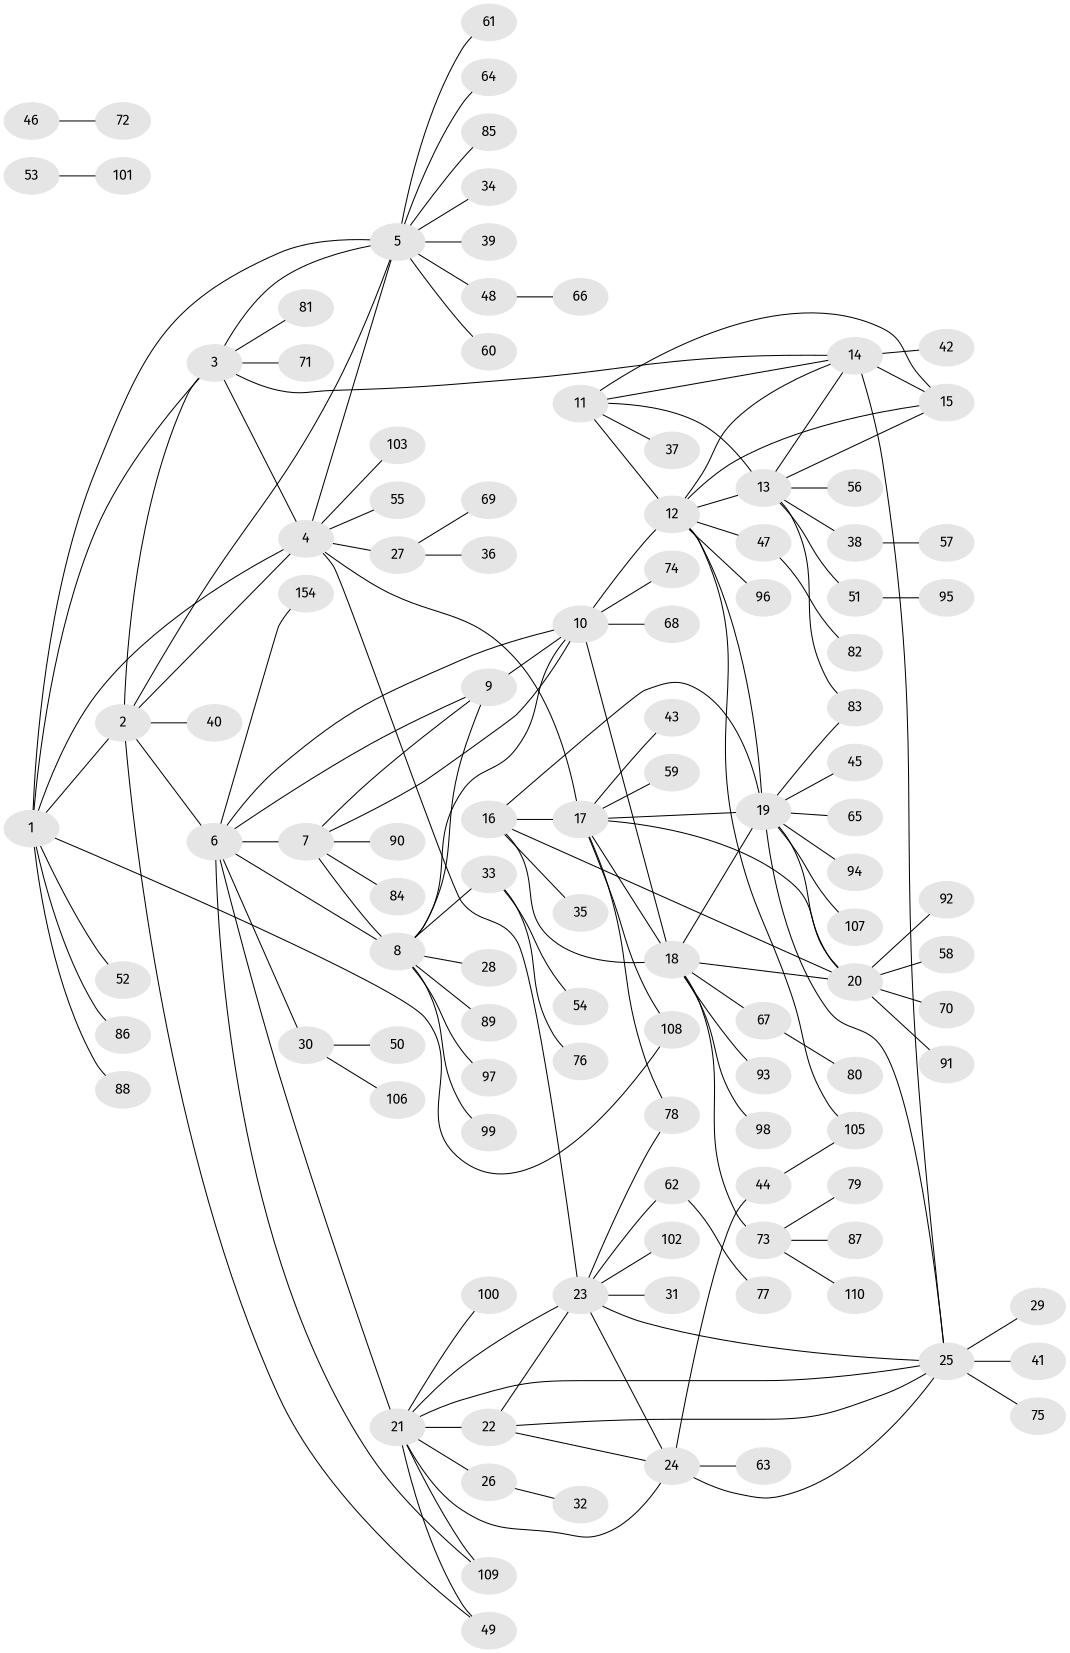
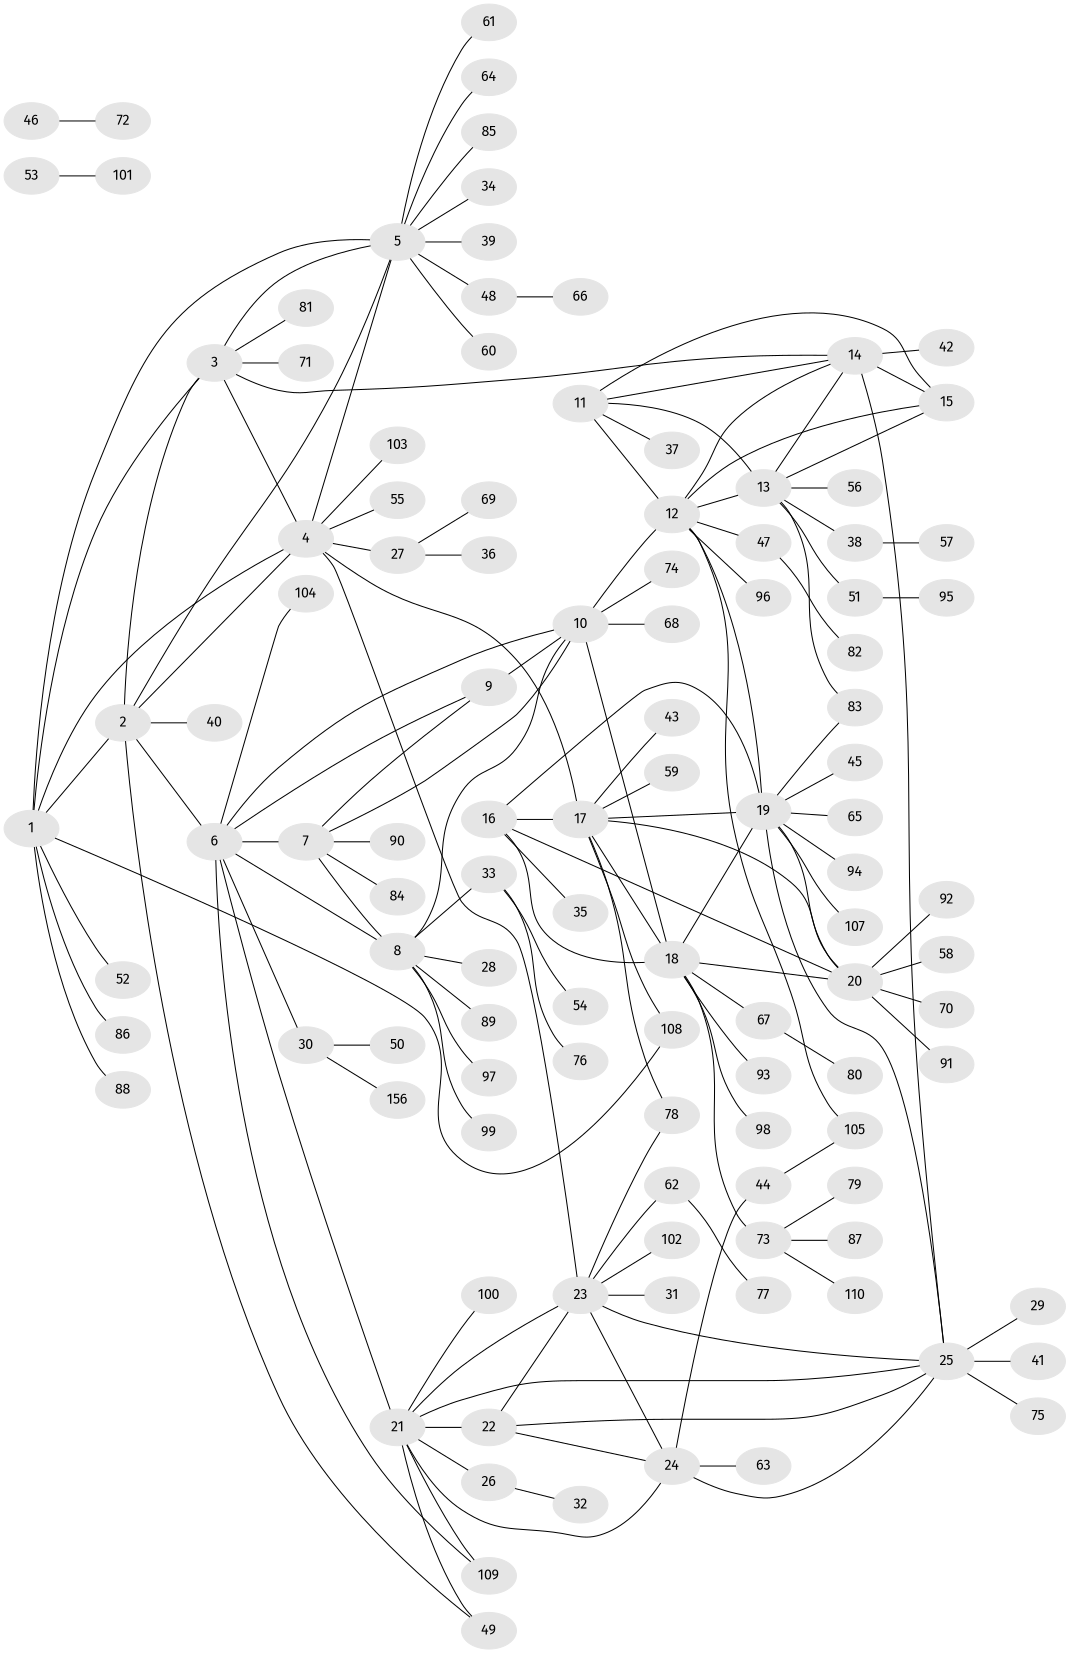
node "154": label "154" -> "104"
edge "9" -- "8": removed
node "106": label "106" -> "156"
